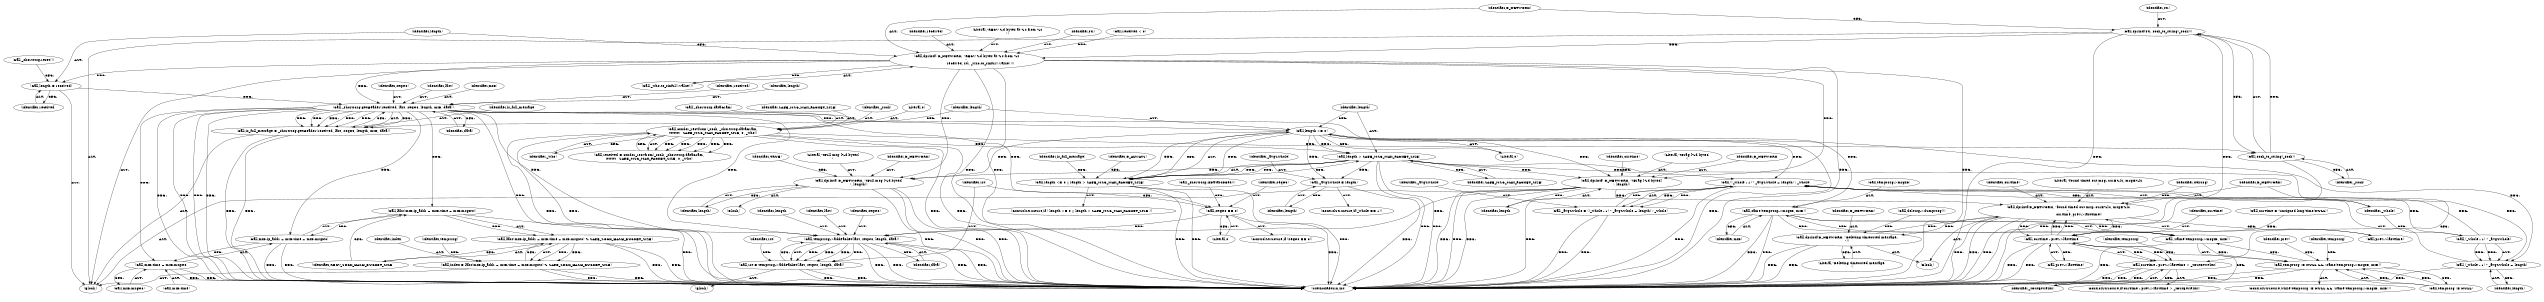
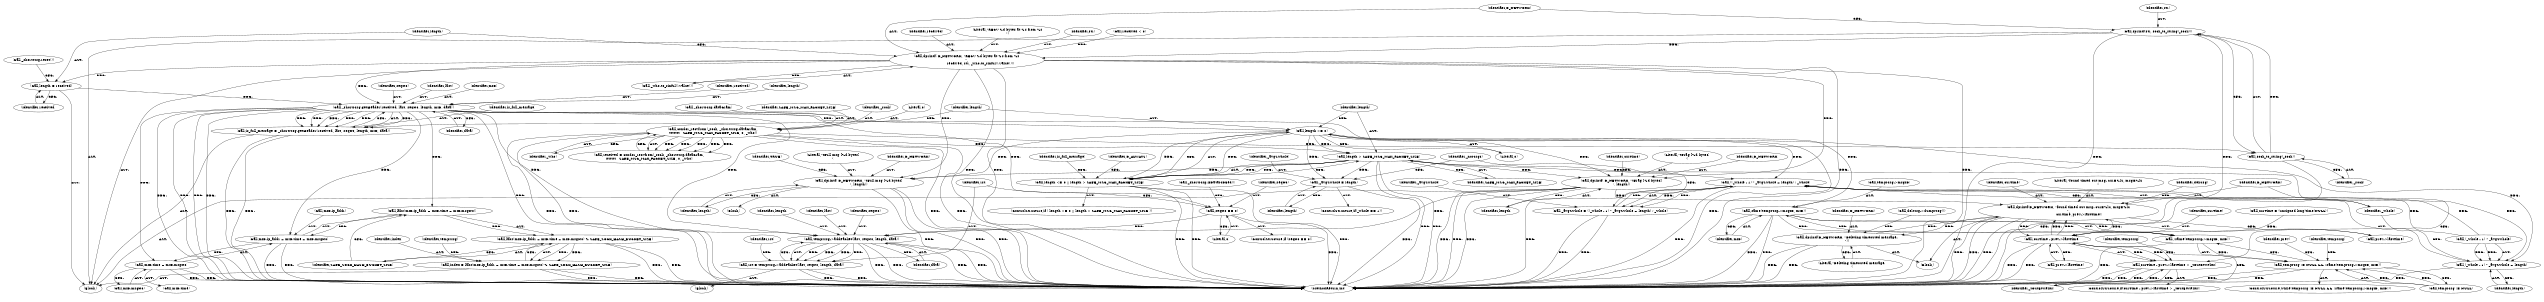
node "(Identifier,_noMsgs)": added
node "(Call,mID.ip_addr)": added
edge "(Call,sock_to_string(_sock))" -> "(MethodReturn,int)": label "DDG: " -> "CFG: "
edge "(Identifier,_whole)" -> "(Call,(_whole - 1) * _avgSwhole)": now "(Identifier,_whole)" -> "(Call,(_whole - 1) * _avgSwhole + length)"
node "(Identifier,RECV_SOCK_HASH_BUCKET_SIZE)": label "(Identifier,RECV_SOCK_HASH_BUCKET_SIZE)" -> "(Identifier,SAFE_SOCK_HASH_BUCKET_SIZE)"
edge "(Call,labs(mID.ip_addr + mID.time + mID.msgNo))" -> "(MethodReturn,int)": removed, label "DDG:"
edge "(Call,mID.time)" -> "(Call,mID.time + mID.msgNo)": reversed
edge "(Identifier,_tOutBtwPkts)" -> "(Call,curTime - prev->lastTime > _tOutBtwPkts)": label "AST: " -> "DDG: "
